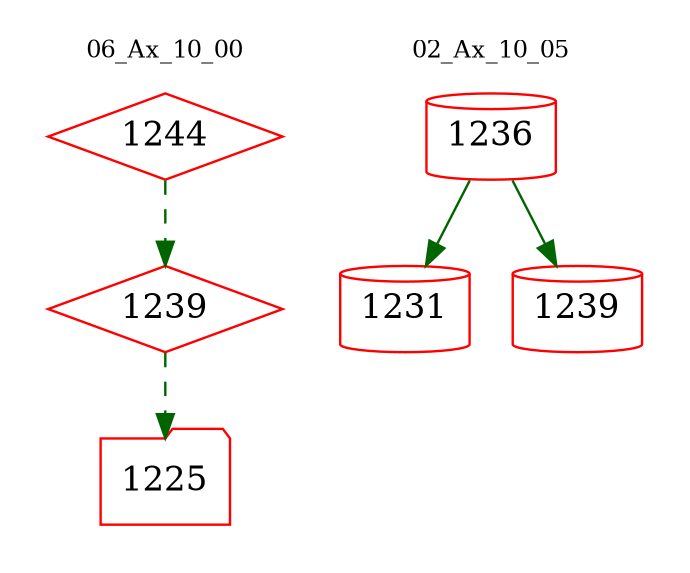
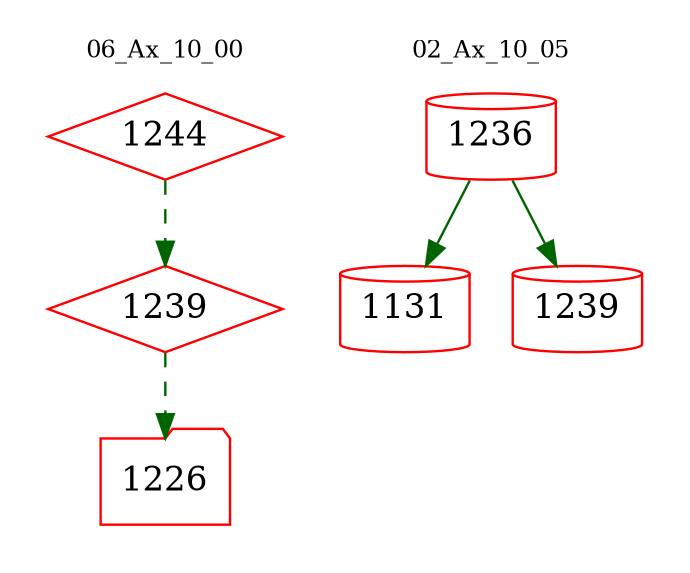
node "1231": label "1231" -> "1131"
node "1225": label "1225" -> "1226"
